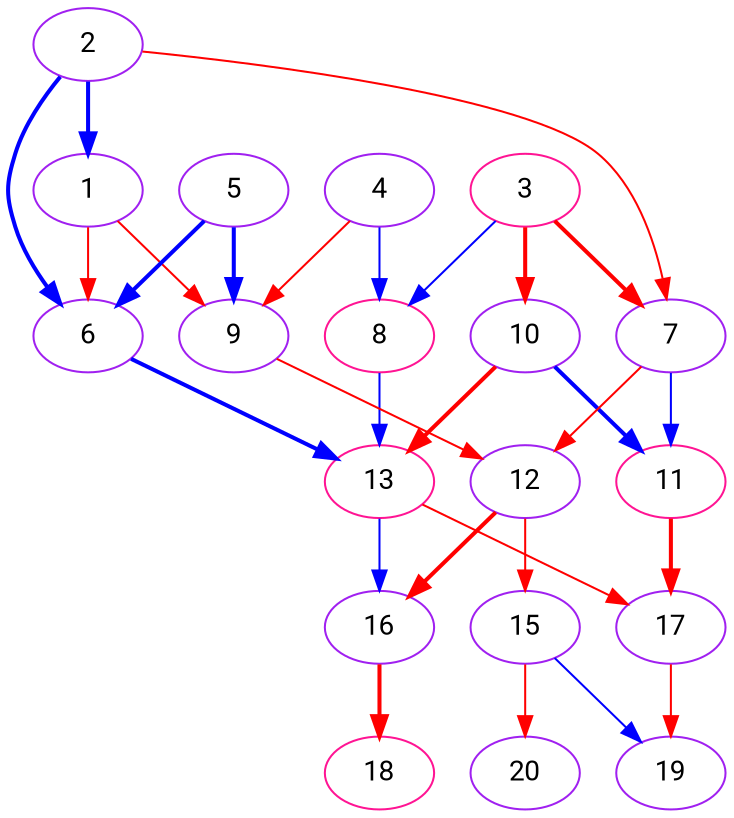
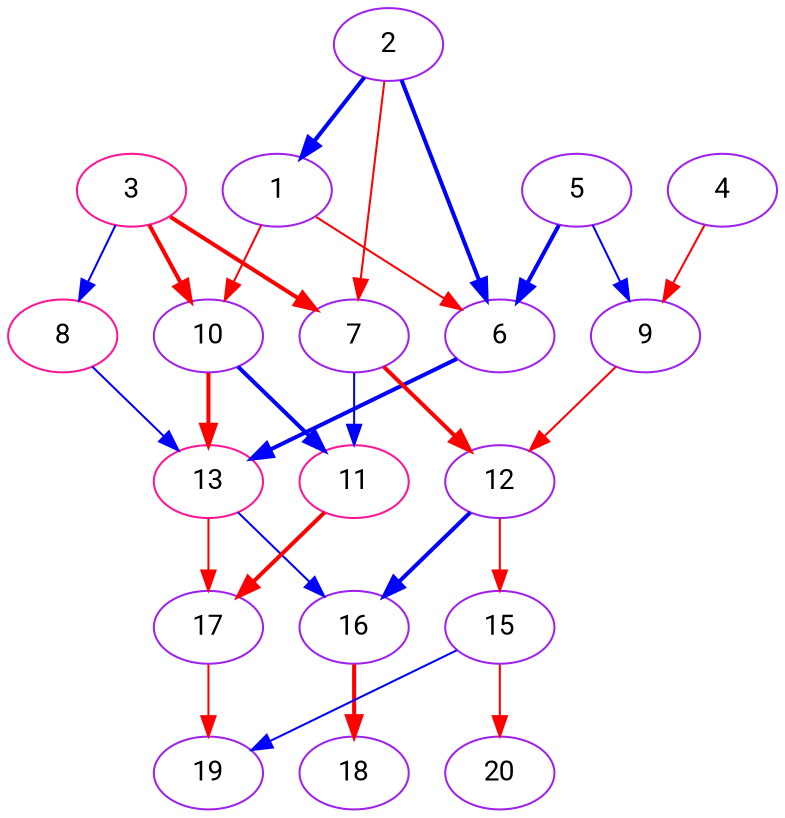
edge "5" -> "9": style bold -> solid
edge "4" -> "8": removed
edge "1" -> "9": now "1" -> "10"
edge "7" -> "12": style solid -> bold
edge "12" -> "16": color red -> blue
node "18": color deeppink -> purple
